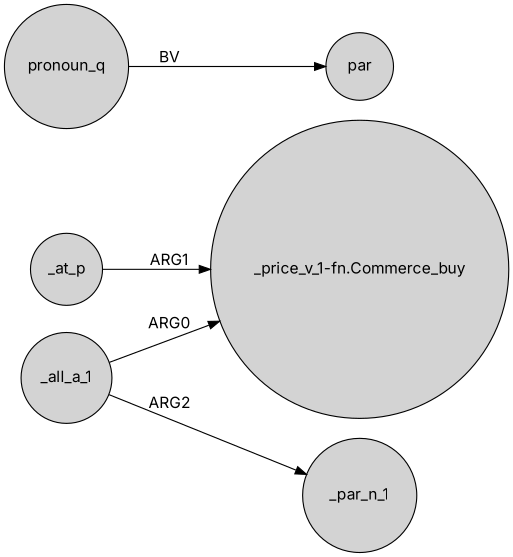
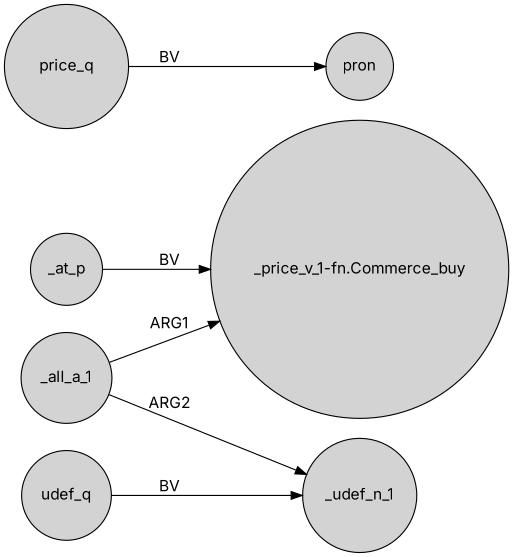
node "pronoun_q": label "pronoun_q" -> "price_q"
node "par": label "par" -> "pron"
edge "_at_p" -> "_price_v_1-fn.Commerce_buy": label "ARG1" -> "BV"
edge "_all_a_1" -> "_price_v_1-fn.Commerce_buy": label "ARG0" -> "ARG1"
node "udef_q": added
node "_par_n_1": label "_par_n_1" -> "_udef_n_1"
